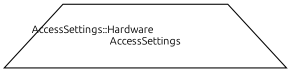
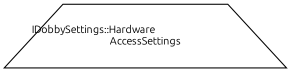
node "AccessSettings::Hardware AccessSettings": label "AccessSettings::Hardware AccessSettings" -> "IDobbySettings::Hardware AccessSettings"
